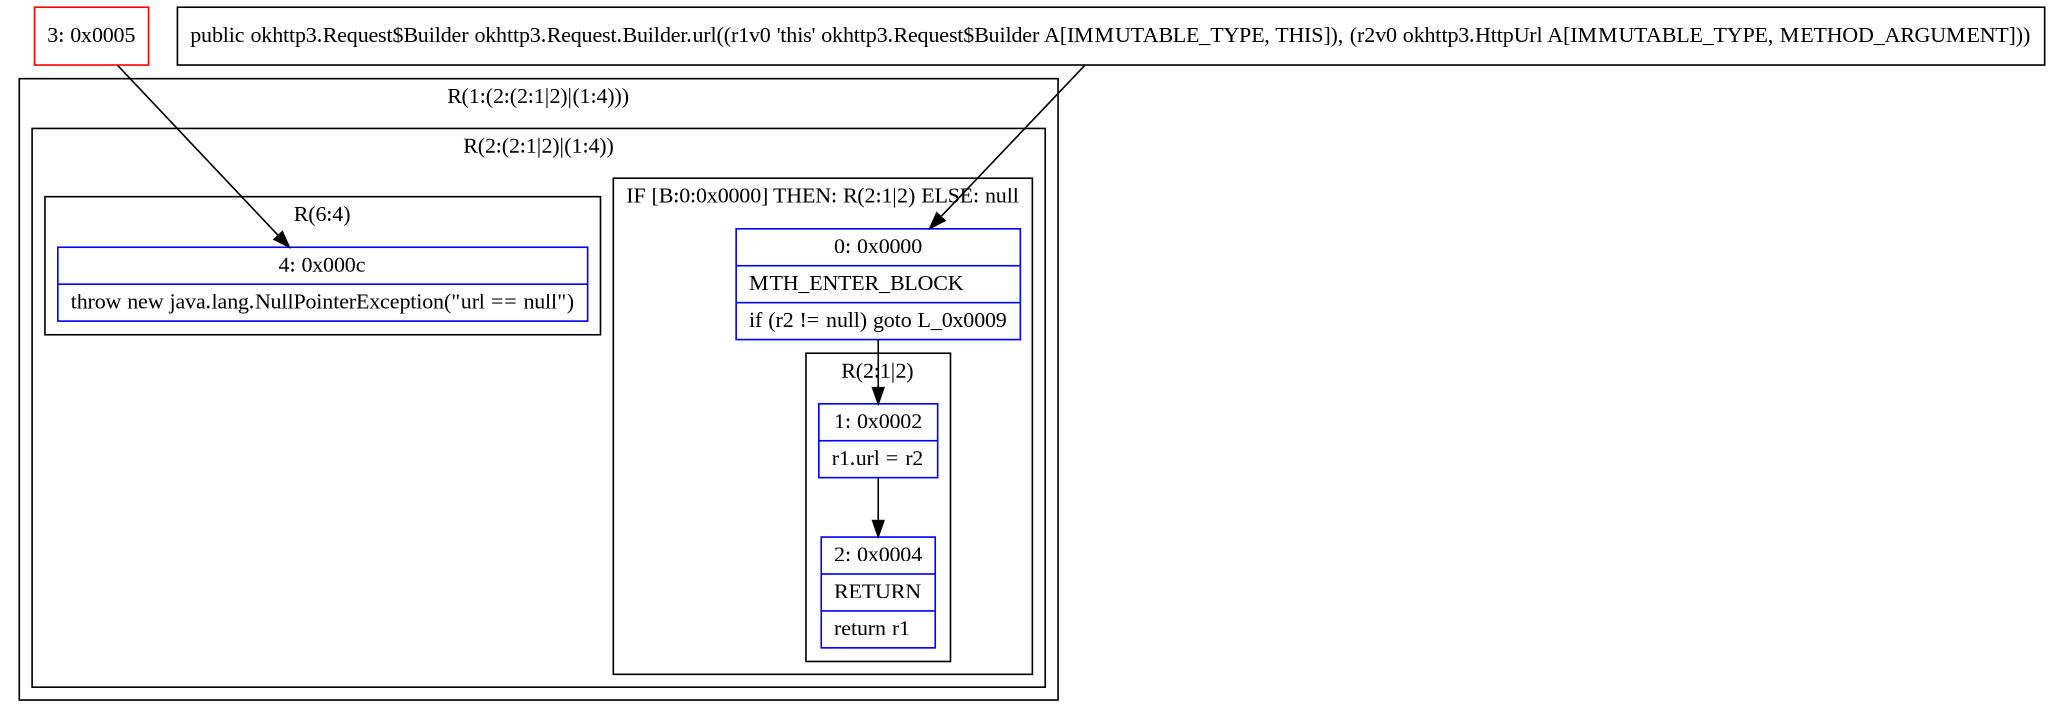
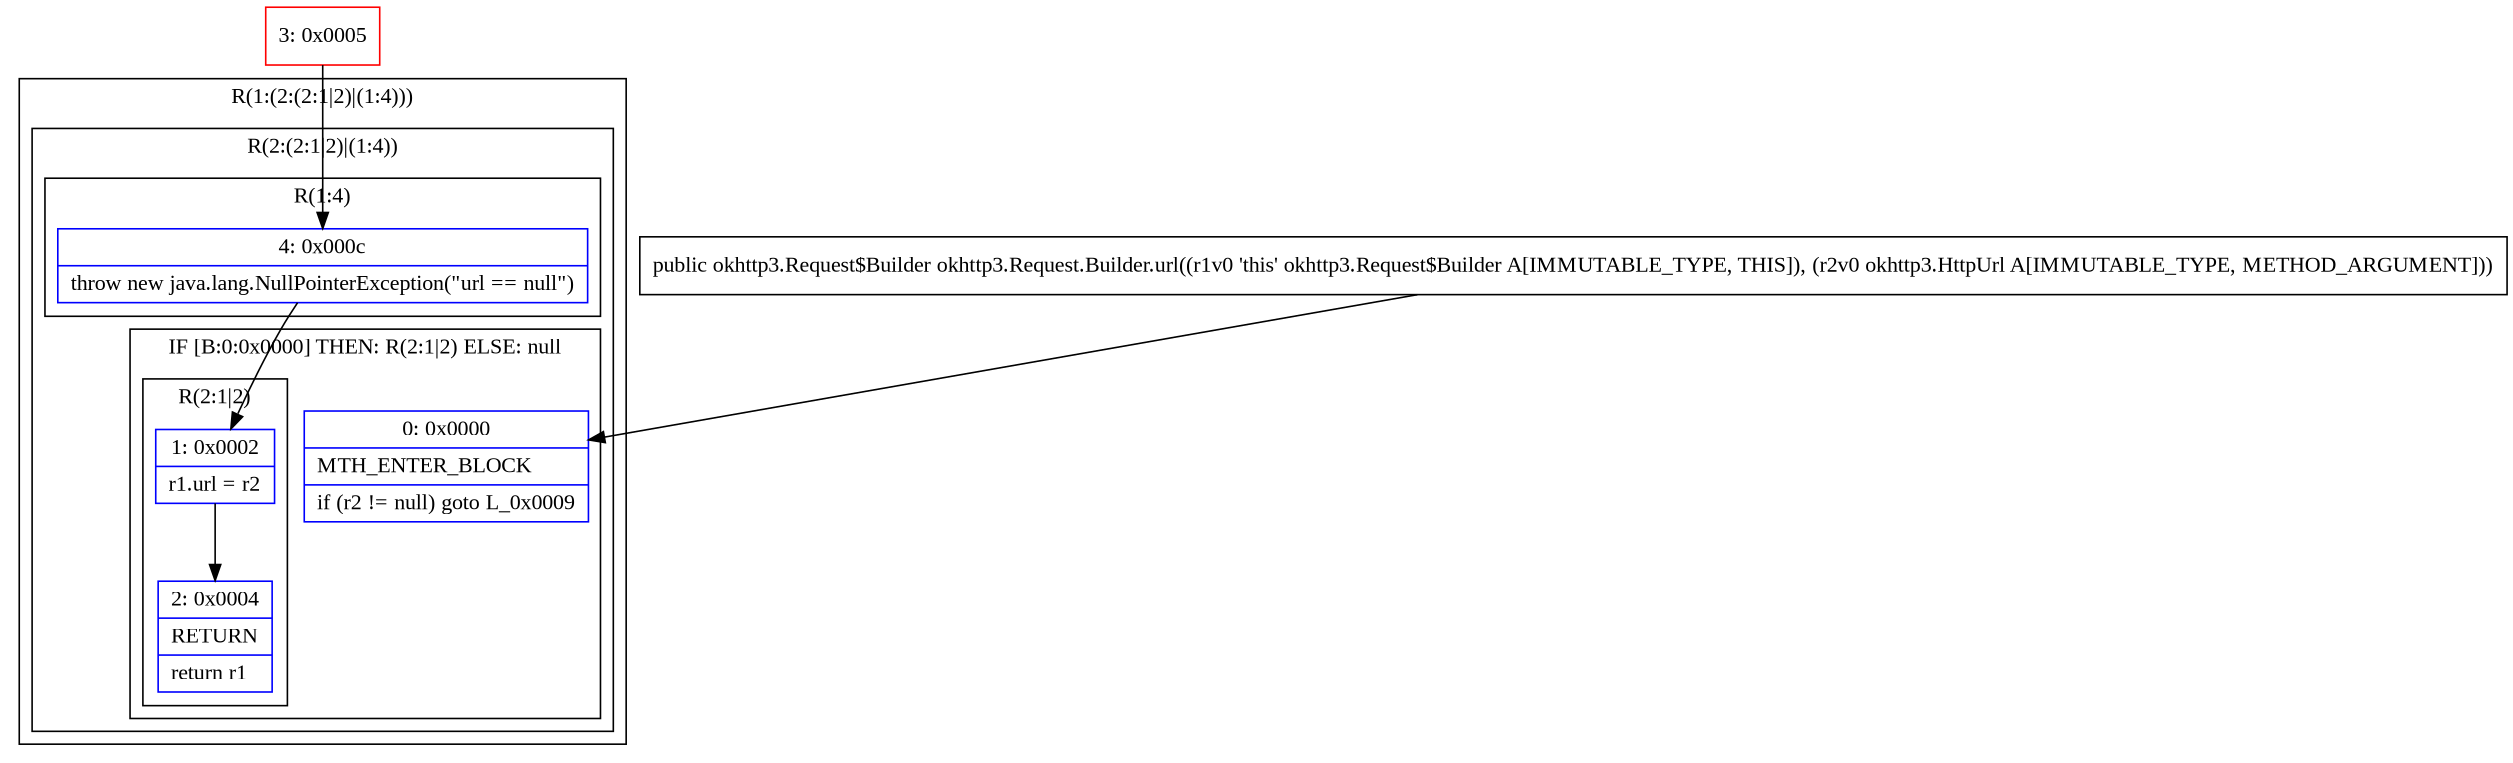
cluster "R(6:4)": label "R(6:4)" -> "R(1:4)"
edge "0: 0x0000" -> "1: 0x0002": now "4: 0x000c" -> "1: 0x0002"
